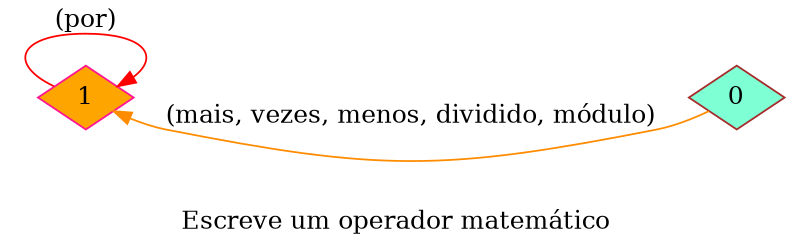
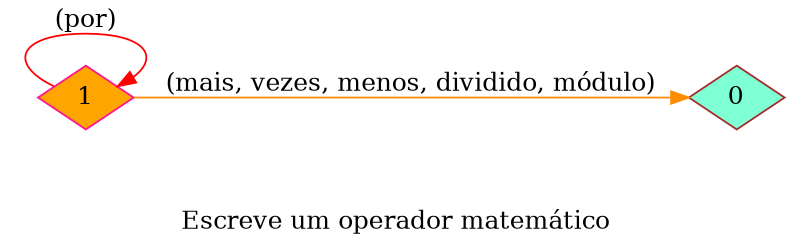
edge "0" -> "1": reversed
